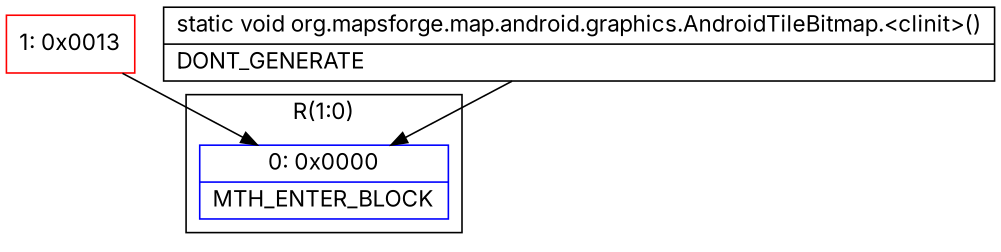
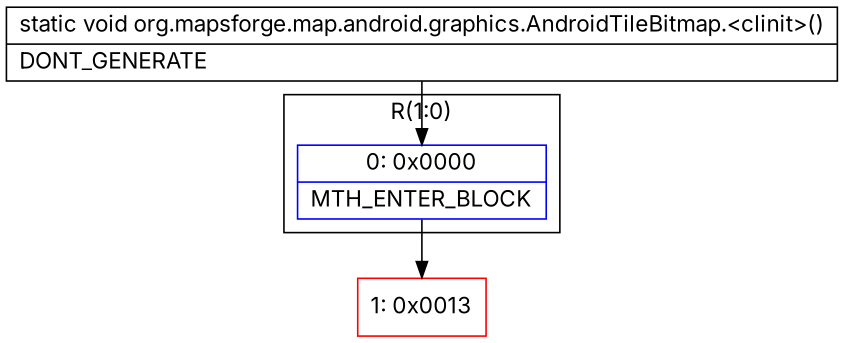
edge "1: 0x0013" -> "0: 0x0000": reversed
